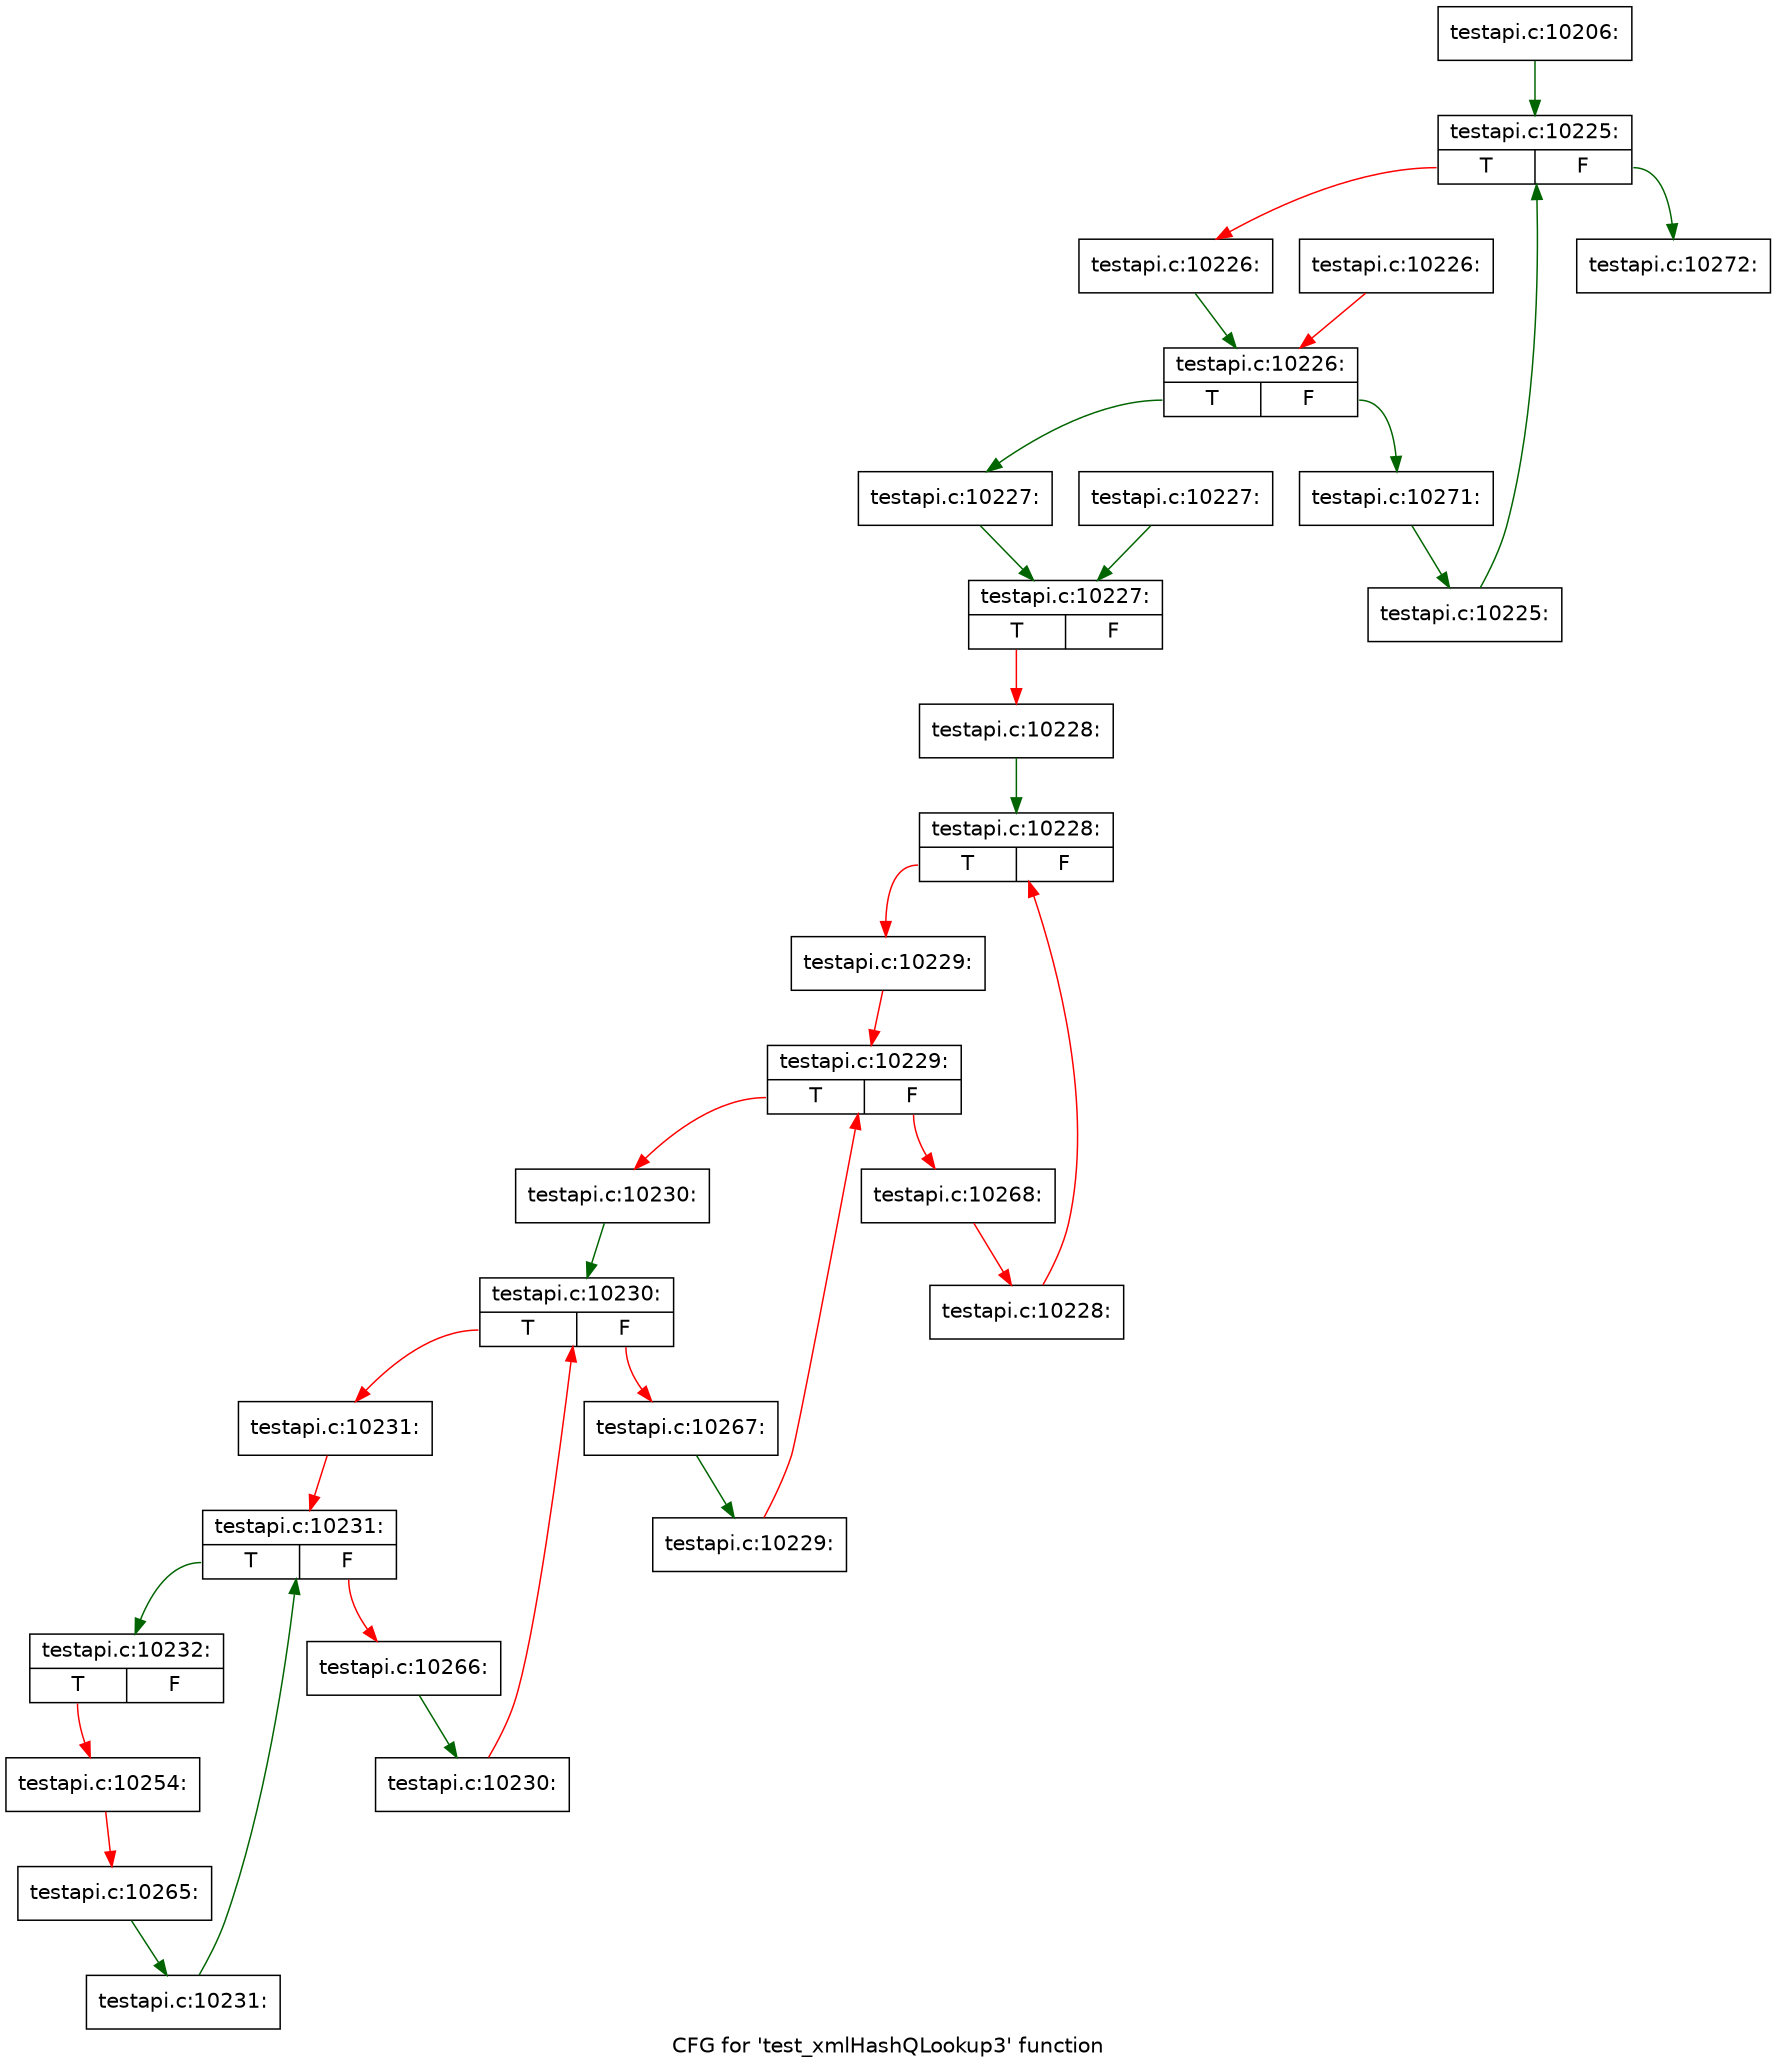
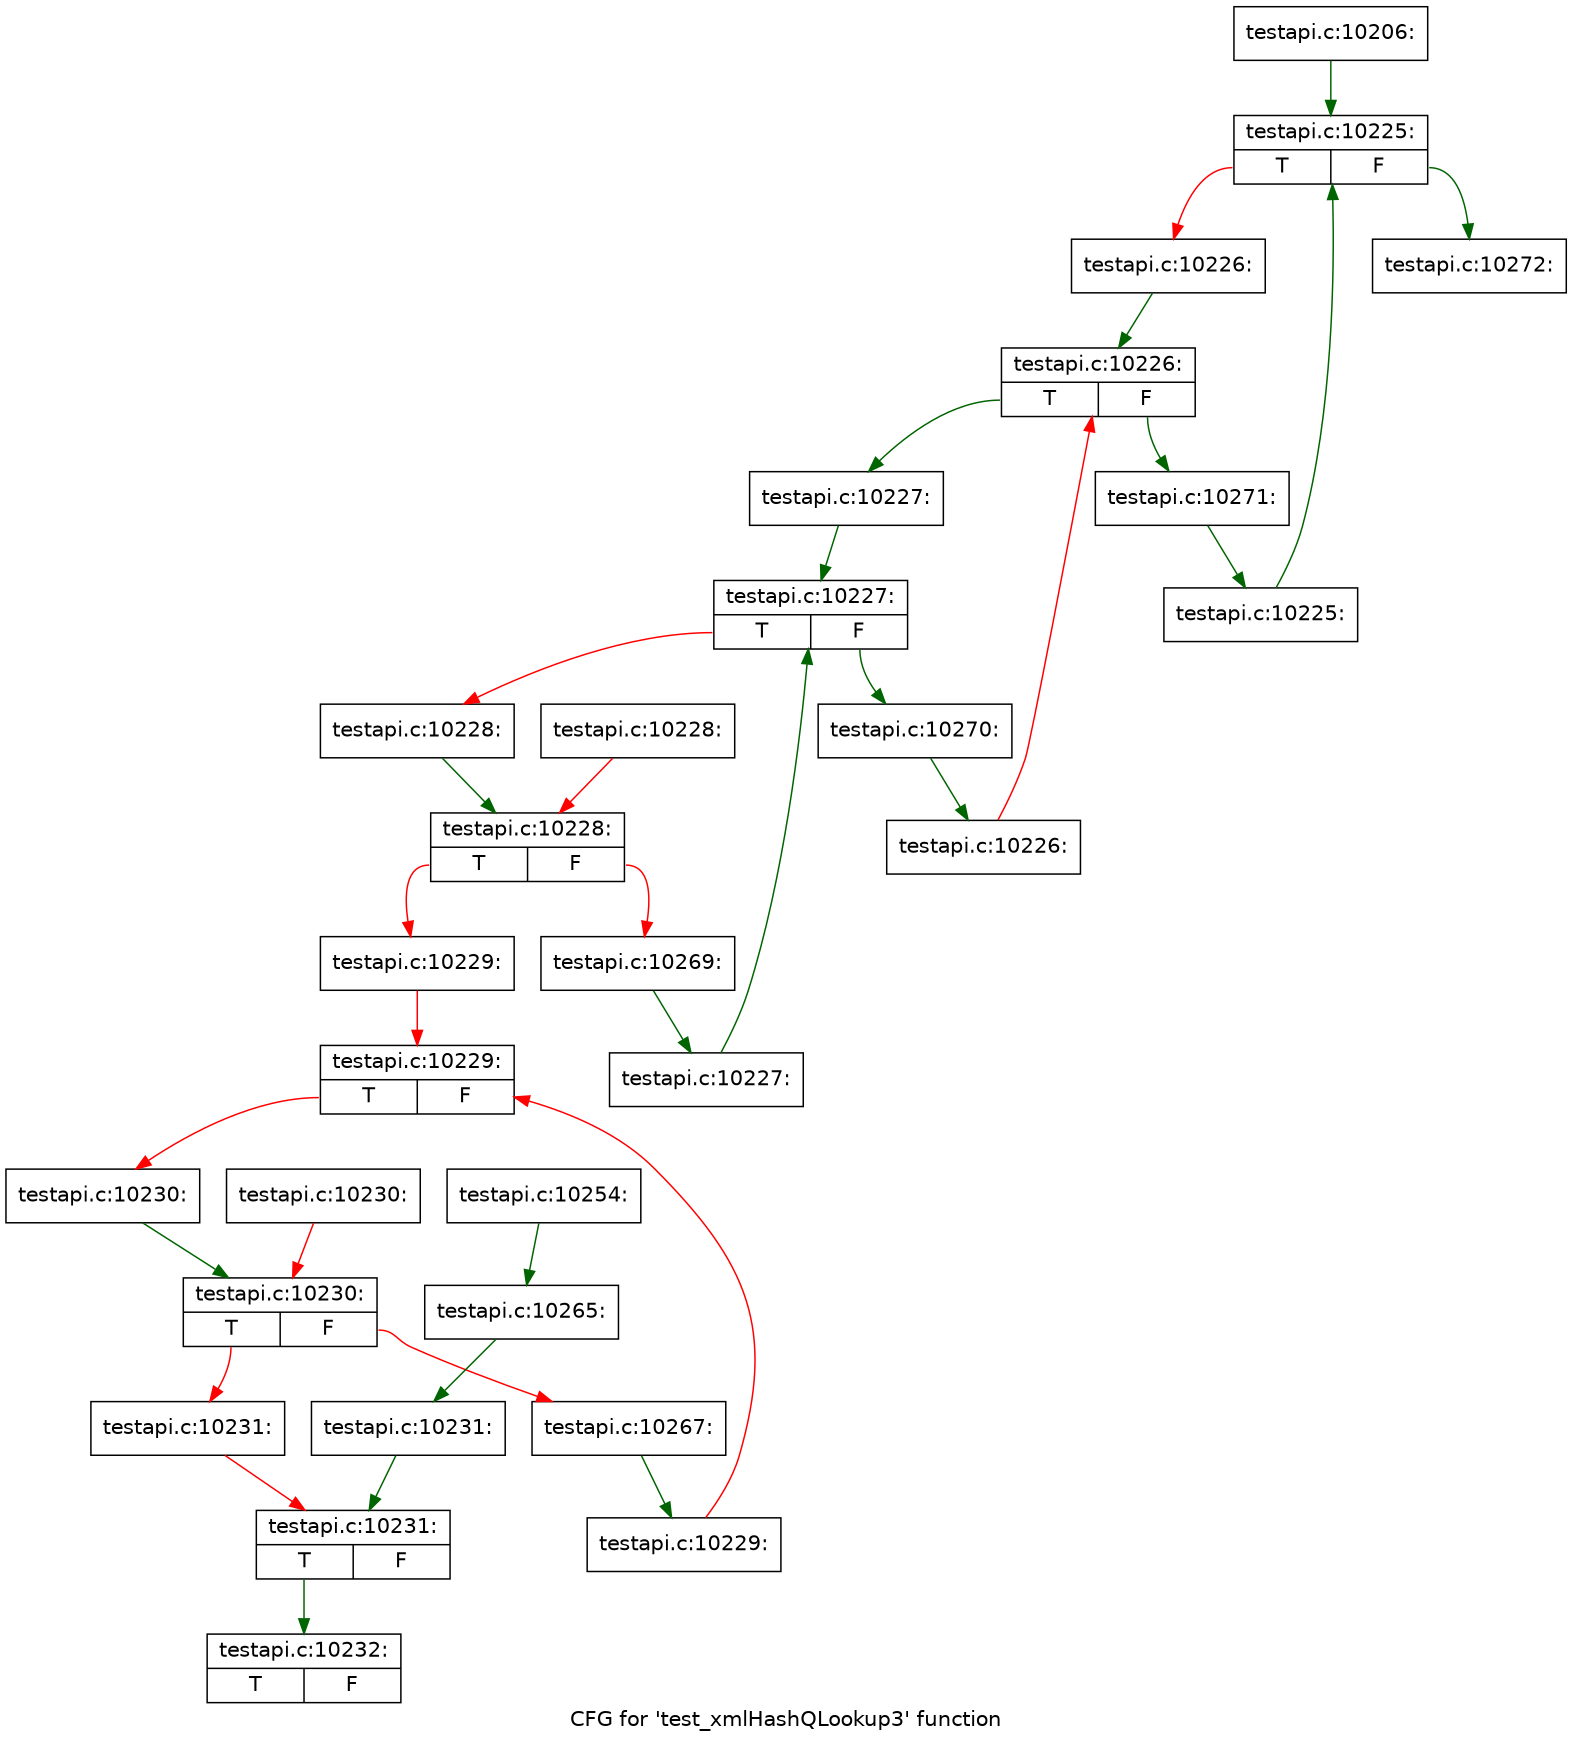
node "testapi.c:10270:": added
node "testapi.c:10269:": added
node "testapi.c:10268:": removed
node "testapi.c:10266:": removed
edge "testapi.c:10232:" -> "testapi.c:10254:": removed
edge "testapi.c:10254:" -> "testapi.c:10265:": color red -> darkgreen
